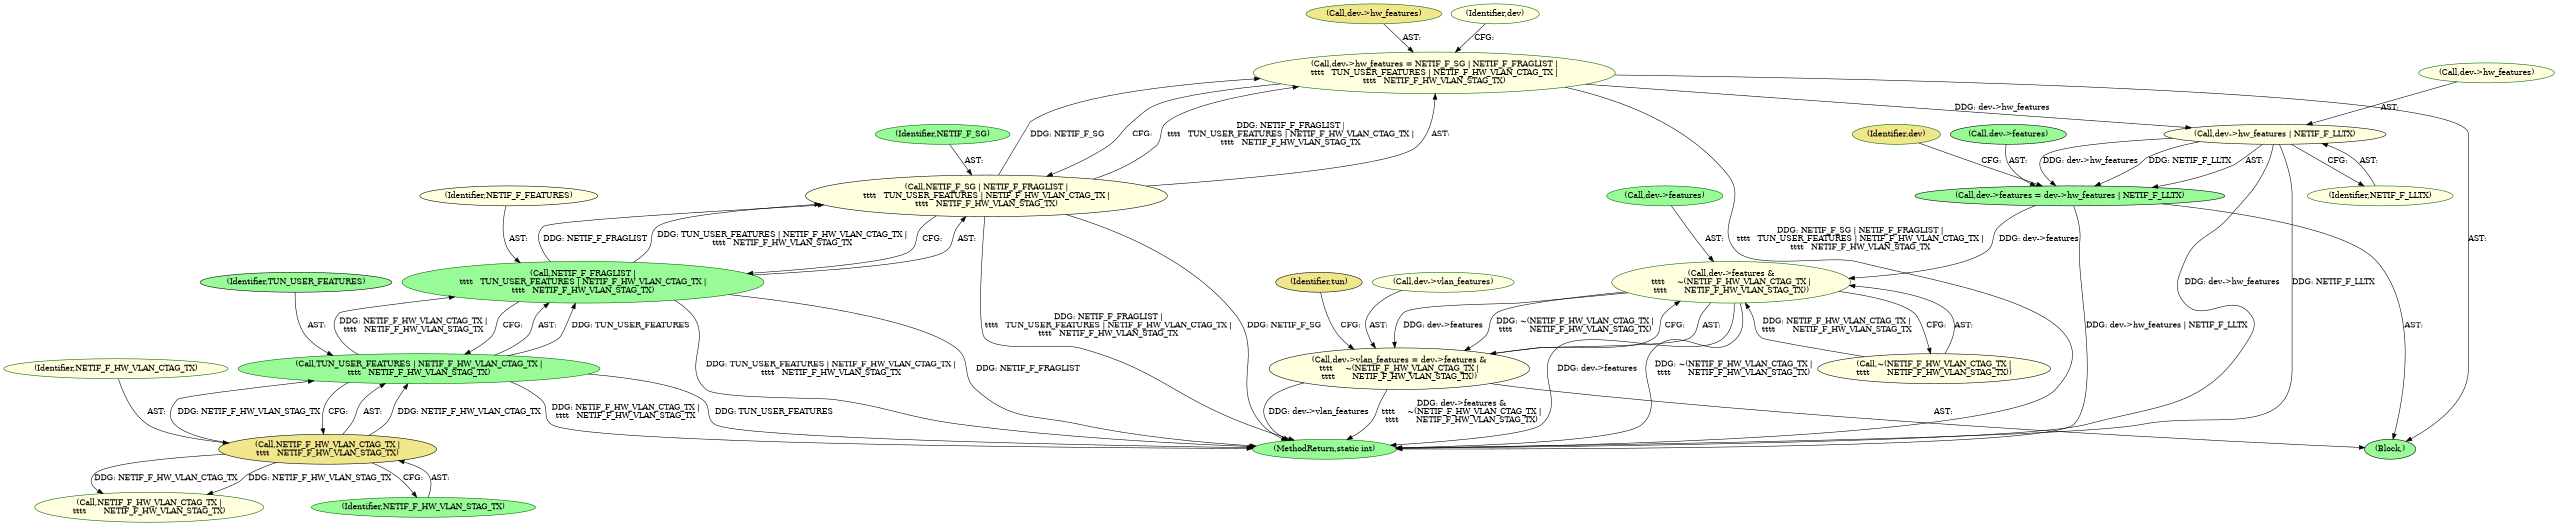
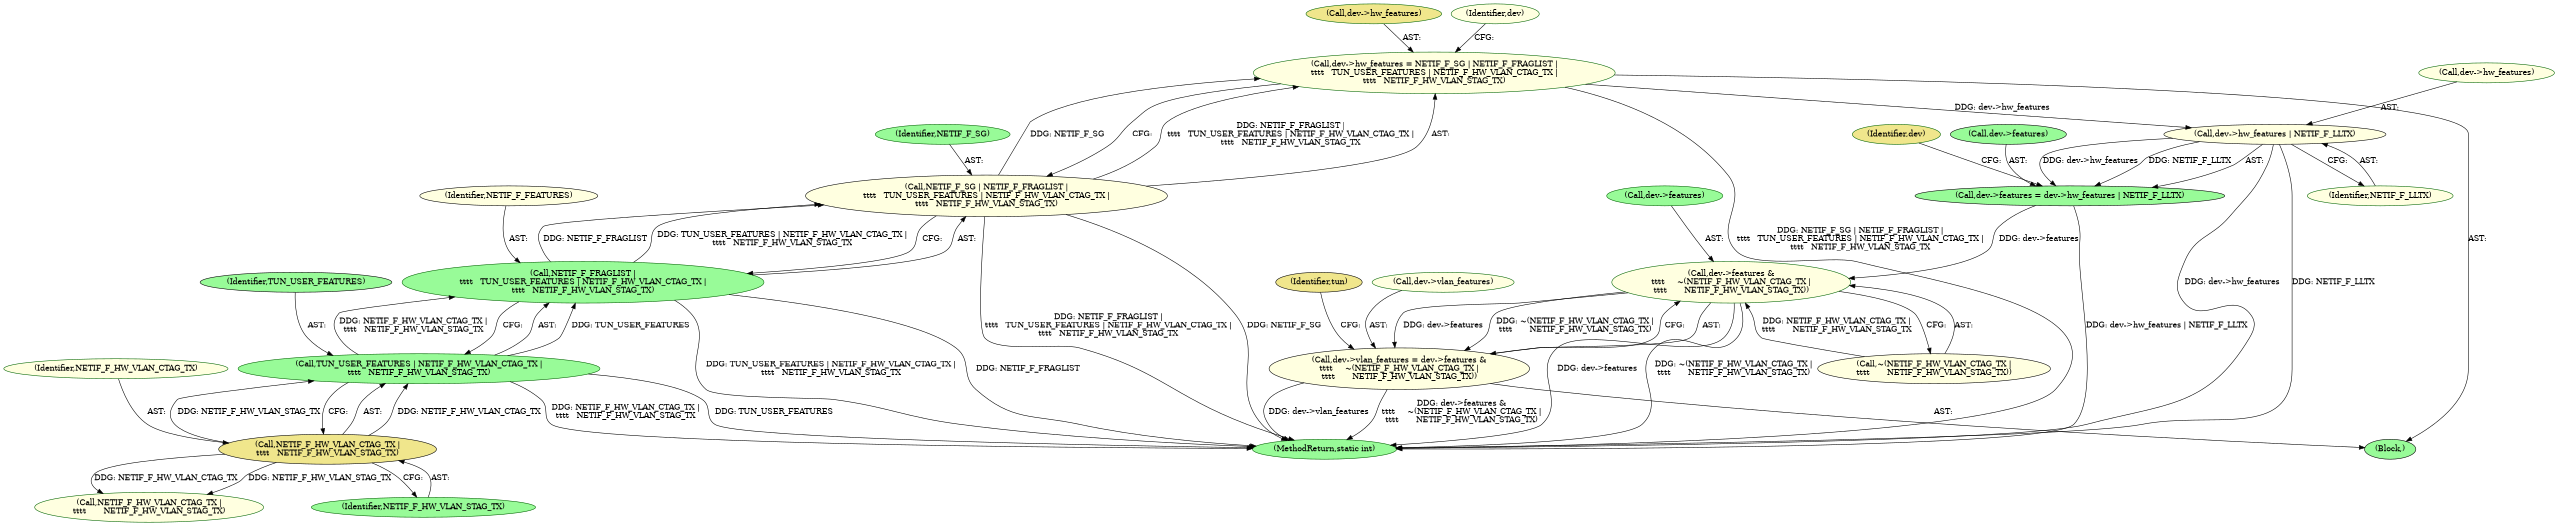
edge "(Call,dev->features = dev->hw_features | NETIF_F_LLTX)" -> "(Block,)": removed, label "AST:"
